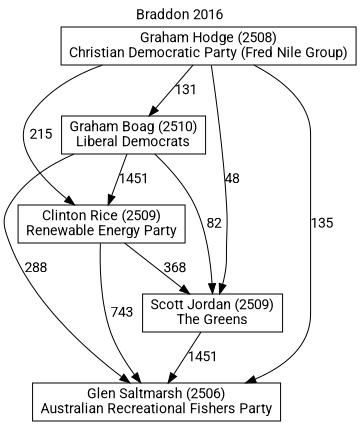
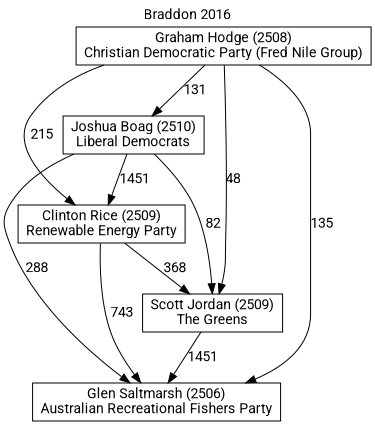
node "Graham Boag (2510) Liberal Democrats": label "Graham Boag (2510) Liberal Democrats" -> "Joshua Boag (2510) Liberal Democrats"
